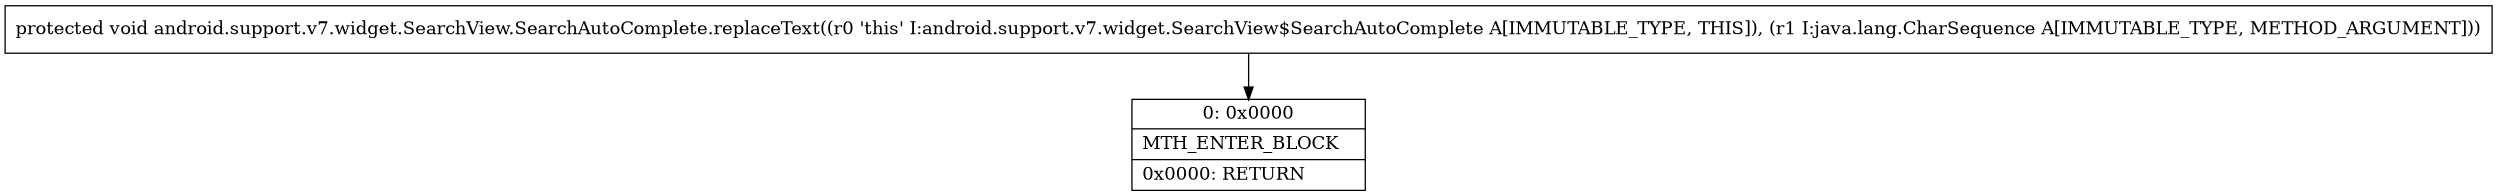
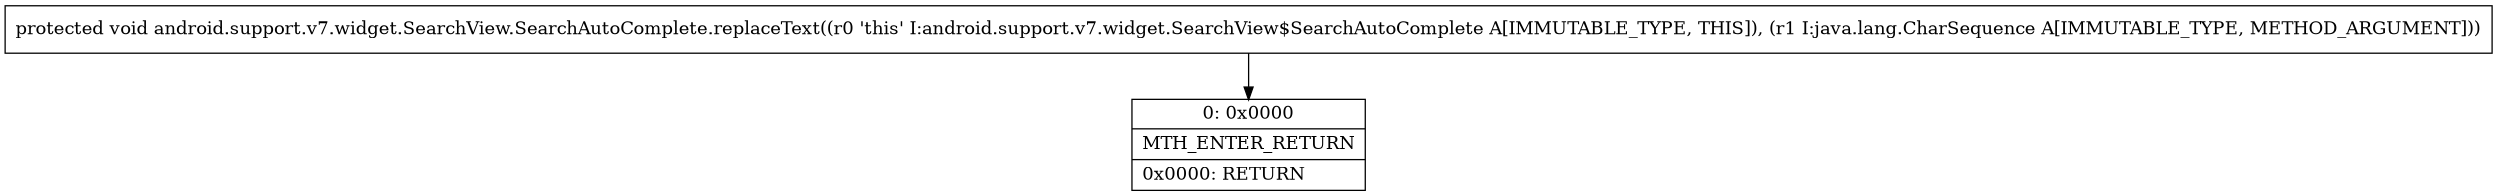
node "0: 0x0000": text "MTH_ENTER_BLOCK" -> "MTH_ENTER_RETURN"
